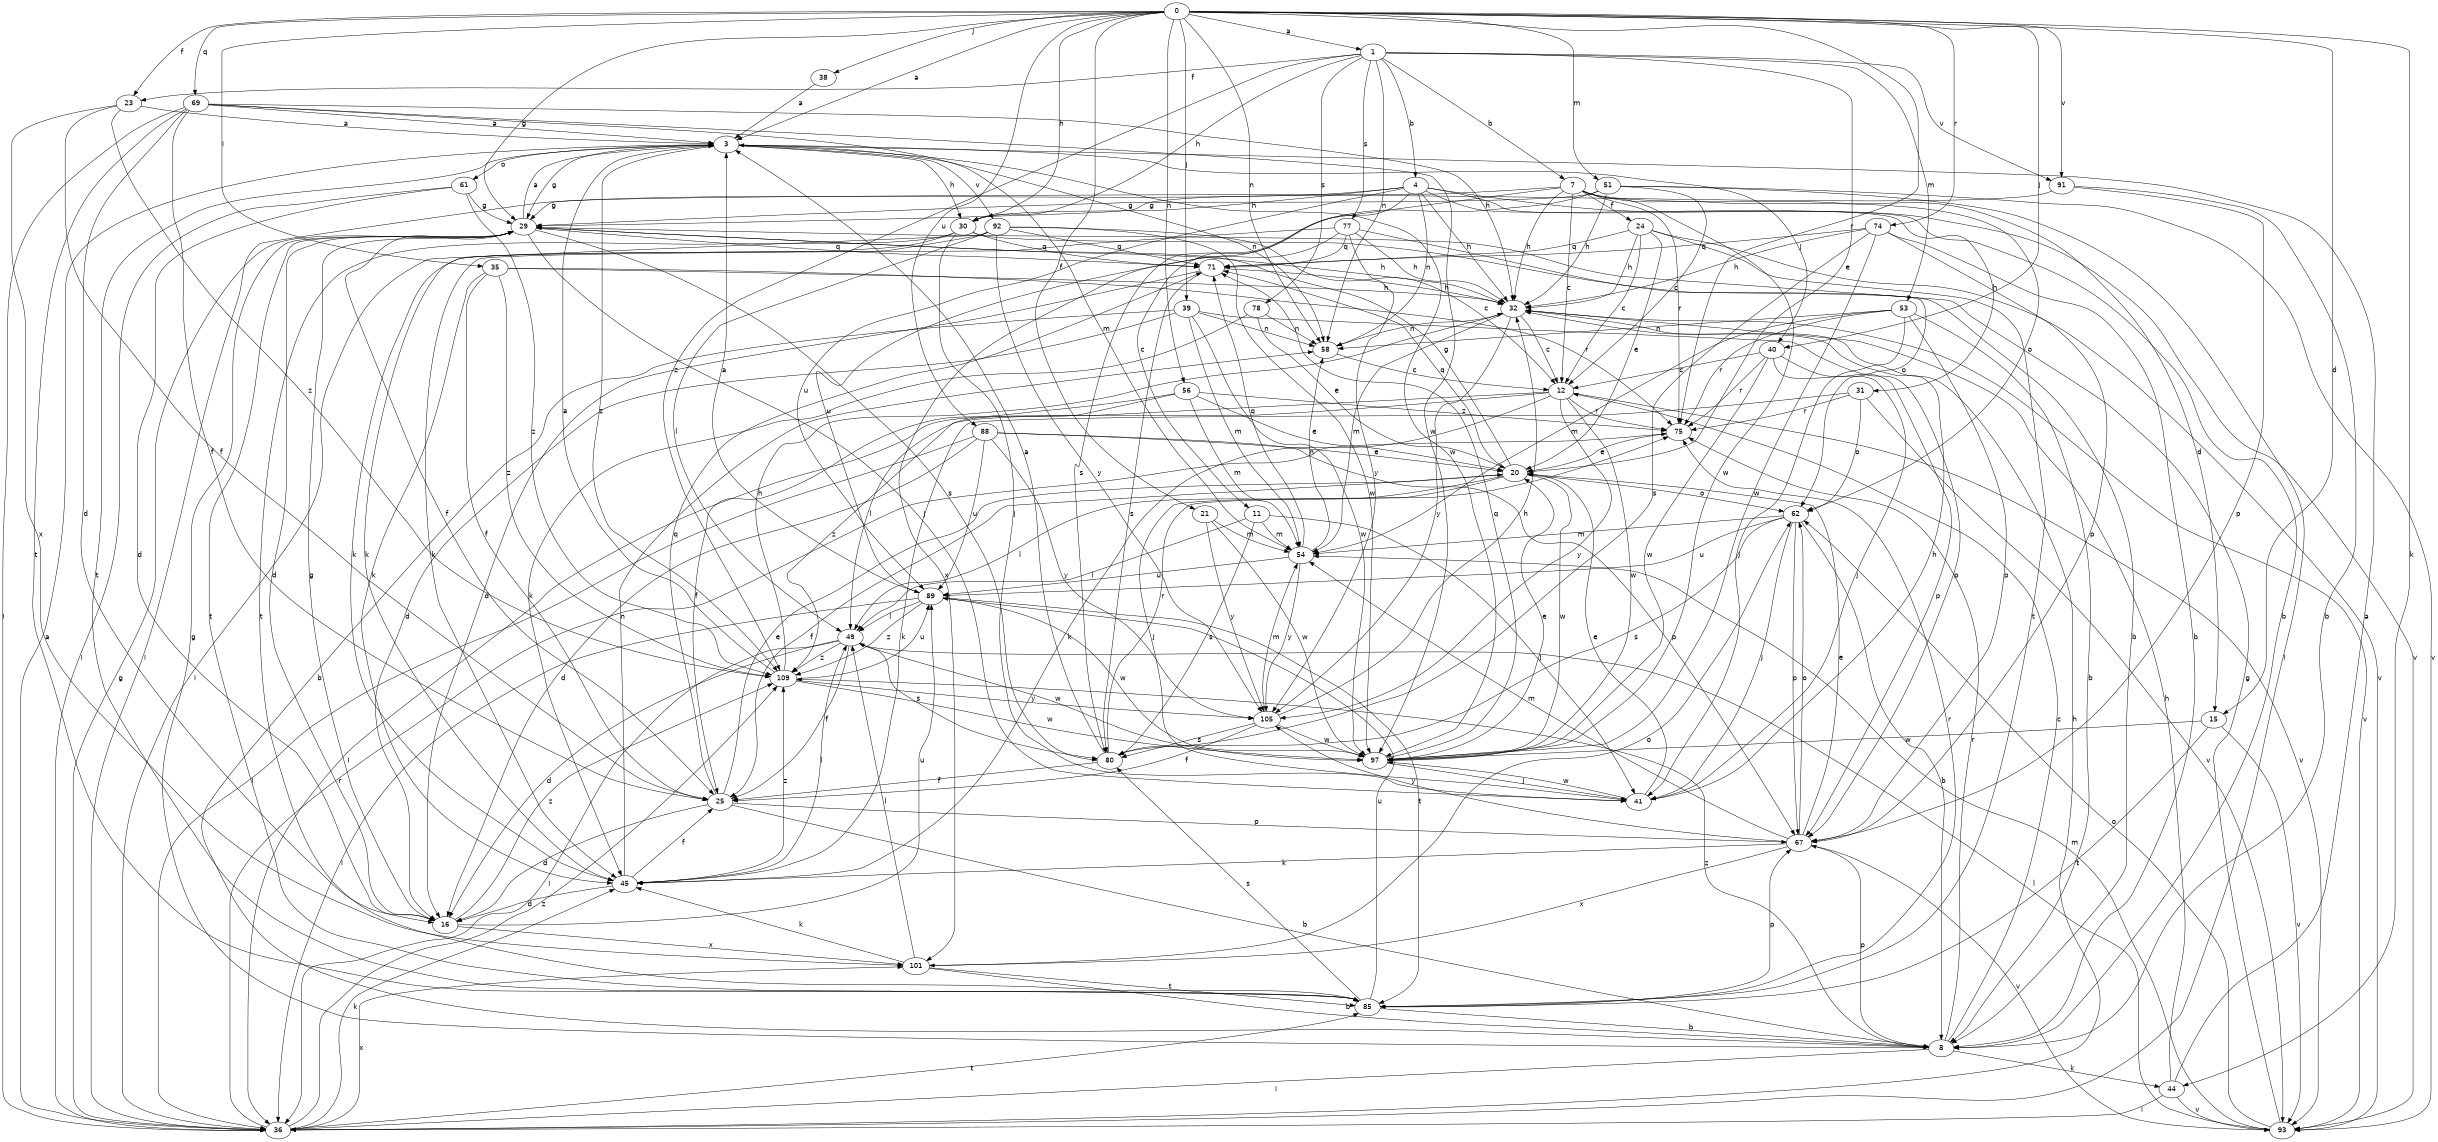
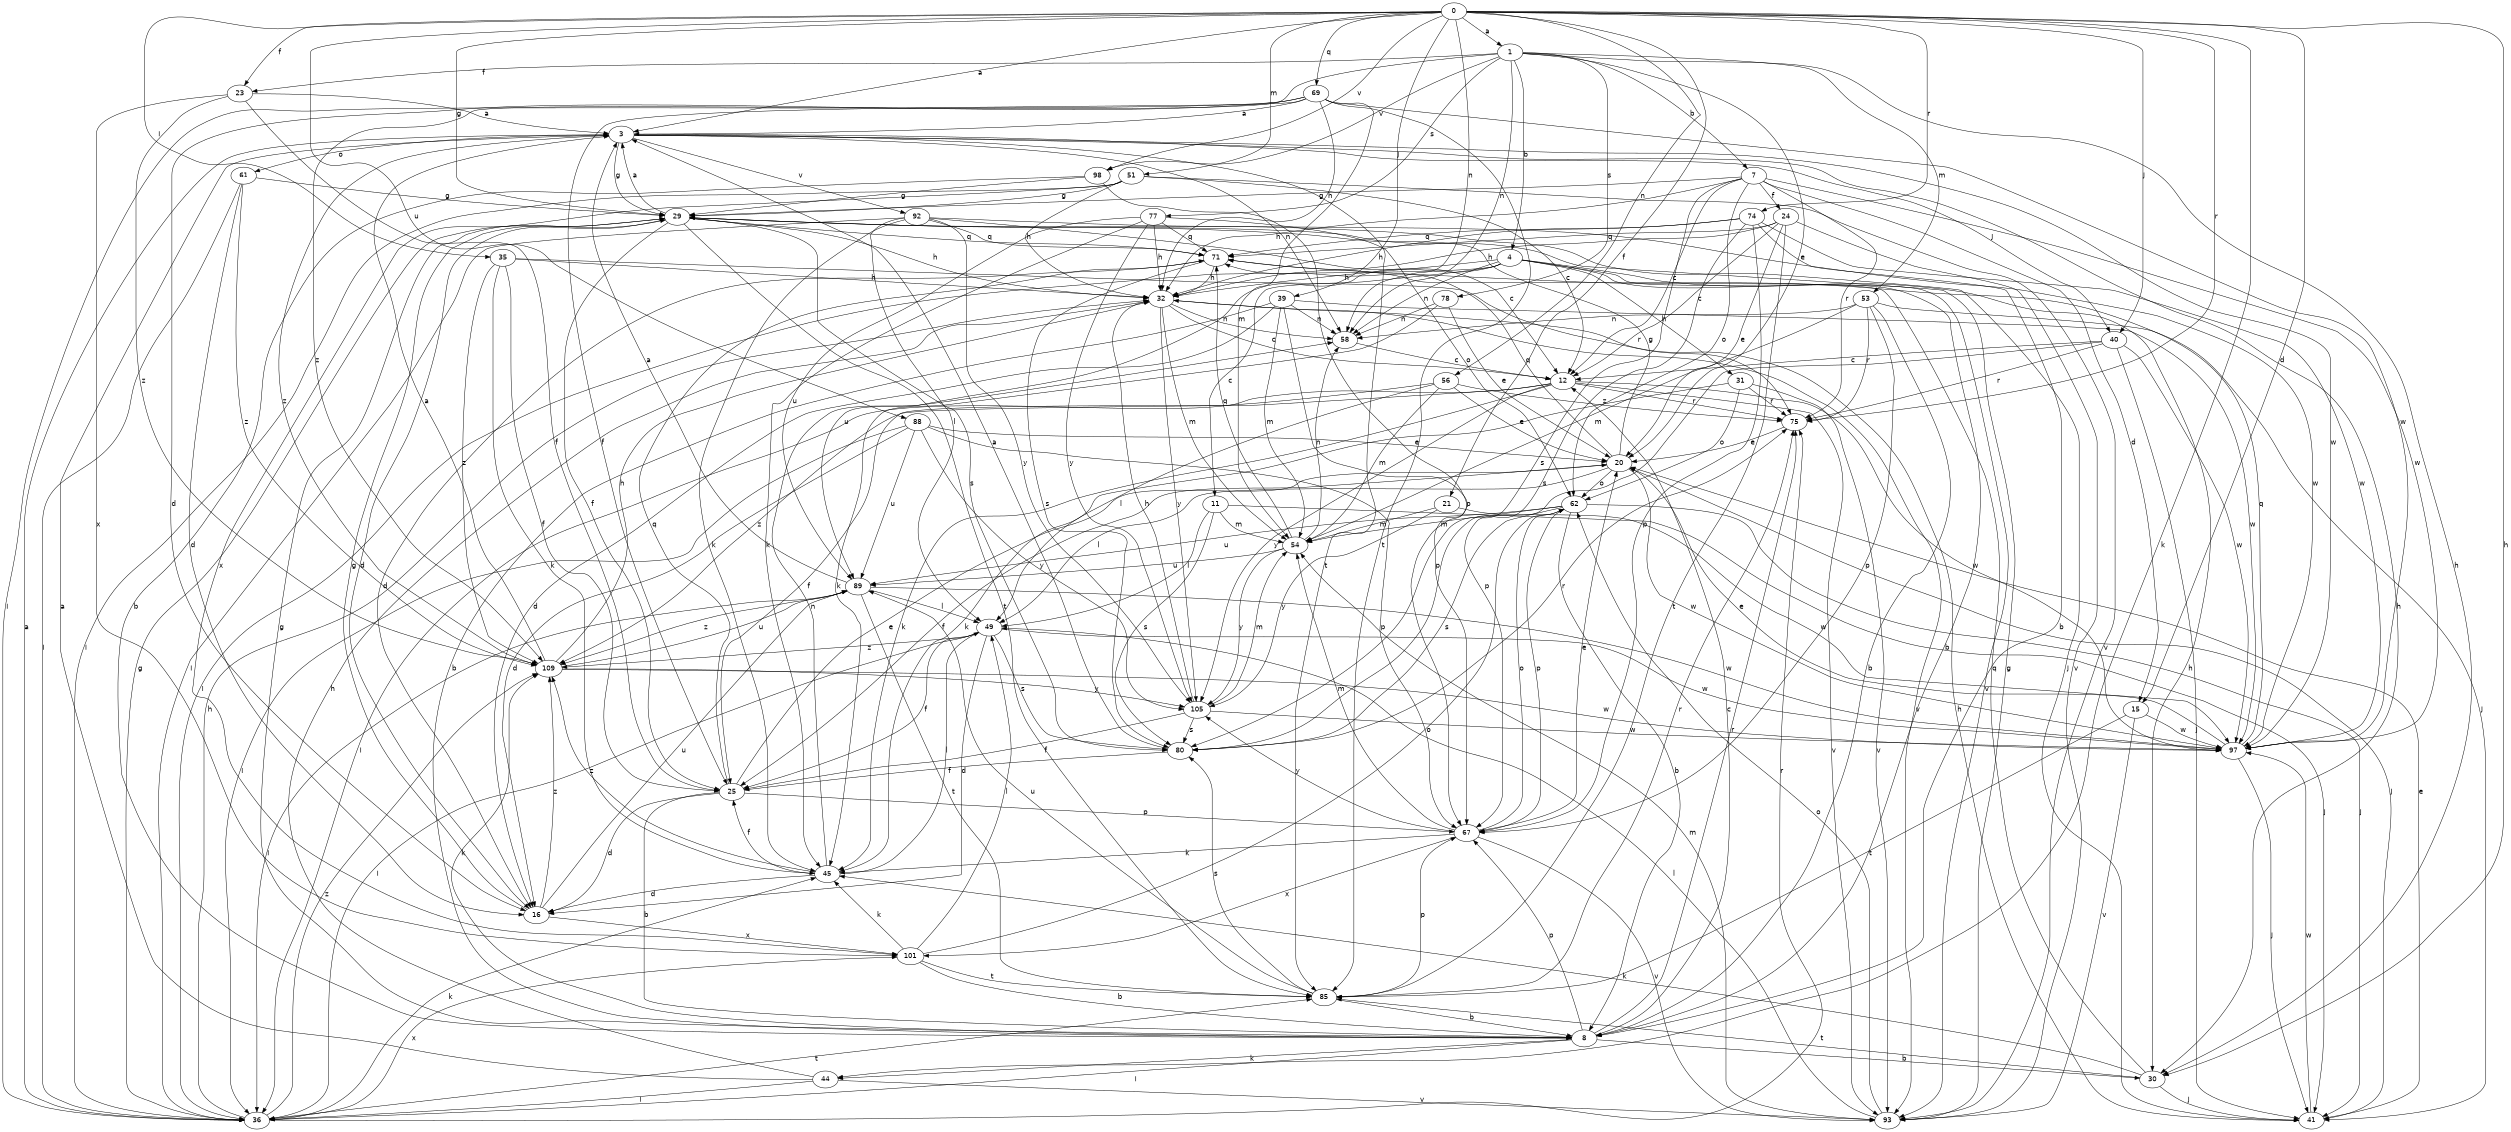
node "38": removed
node "91": label "91" -> "98"
edge "30" -> "8": reversed
edge "8" -> "109": label "z" -> "k"
